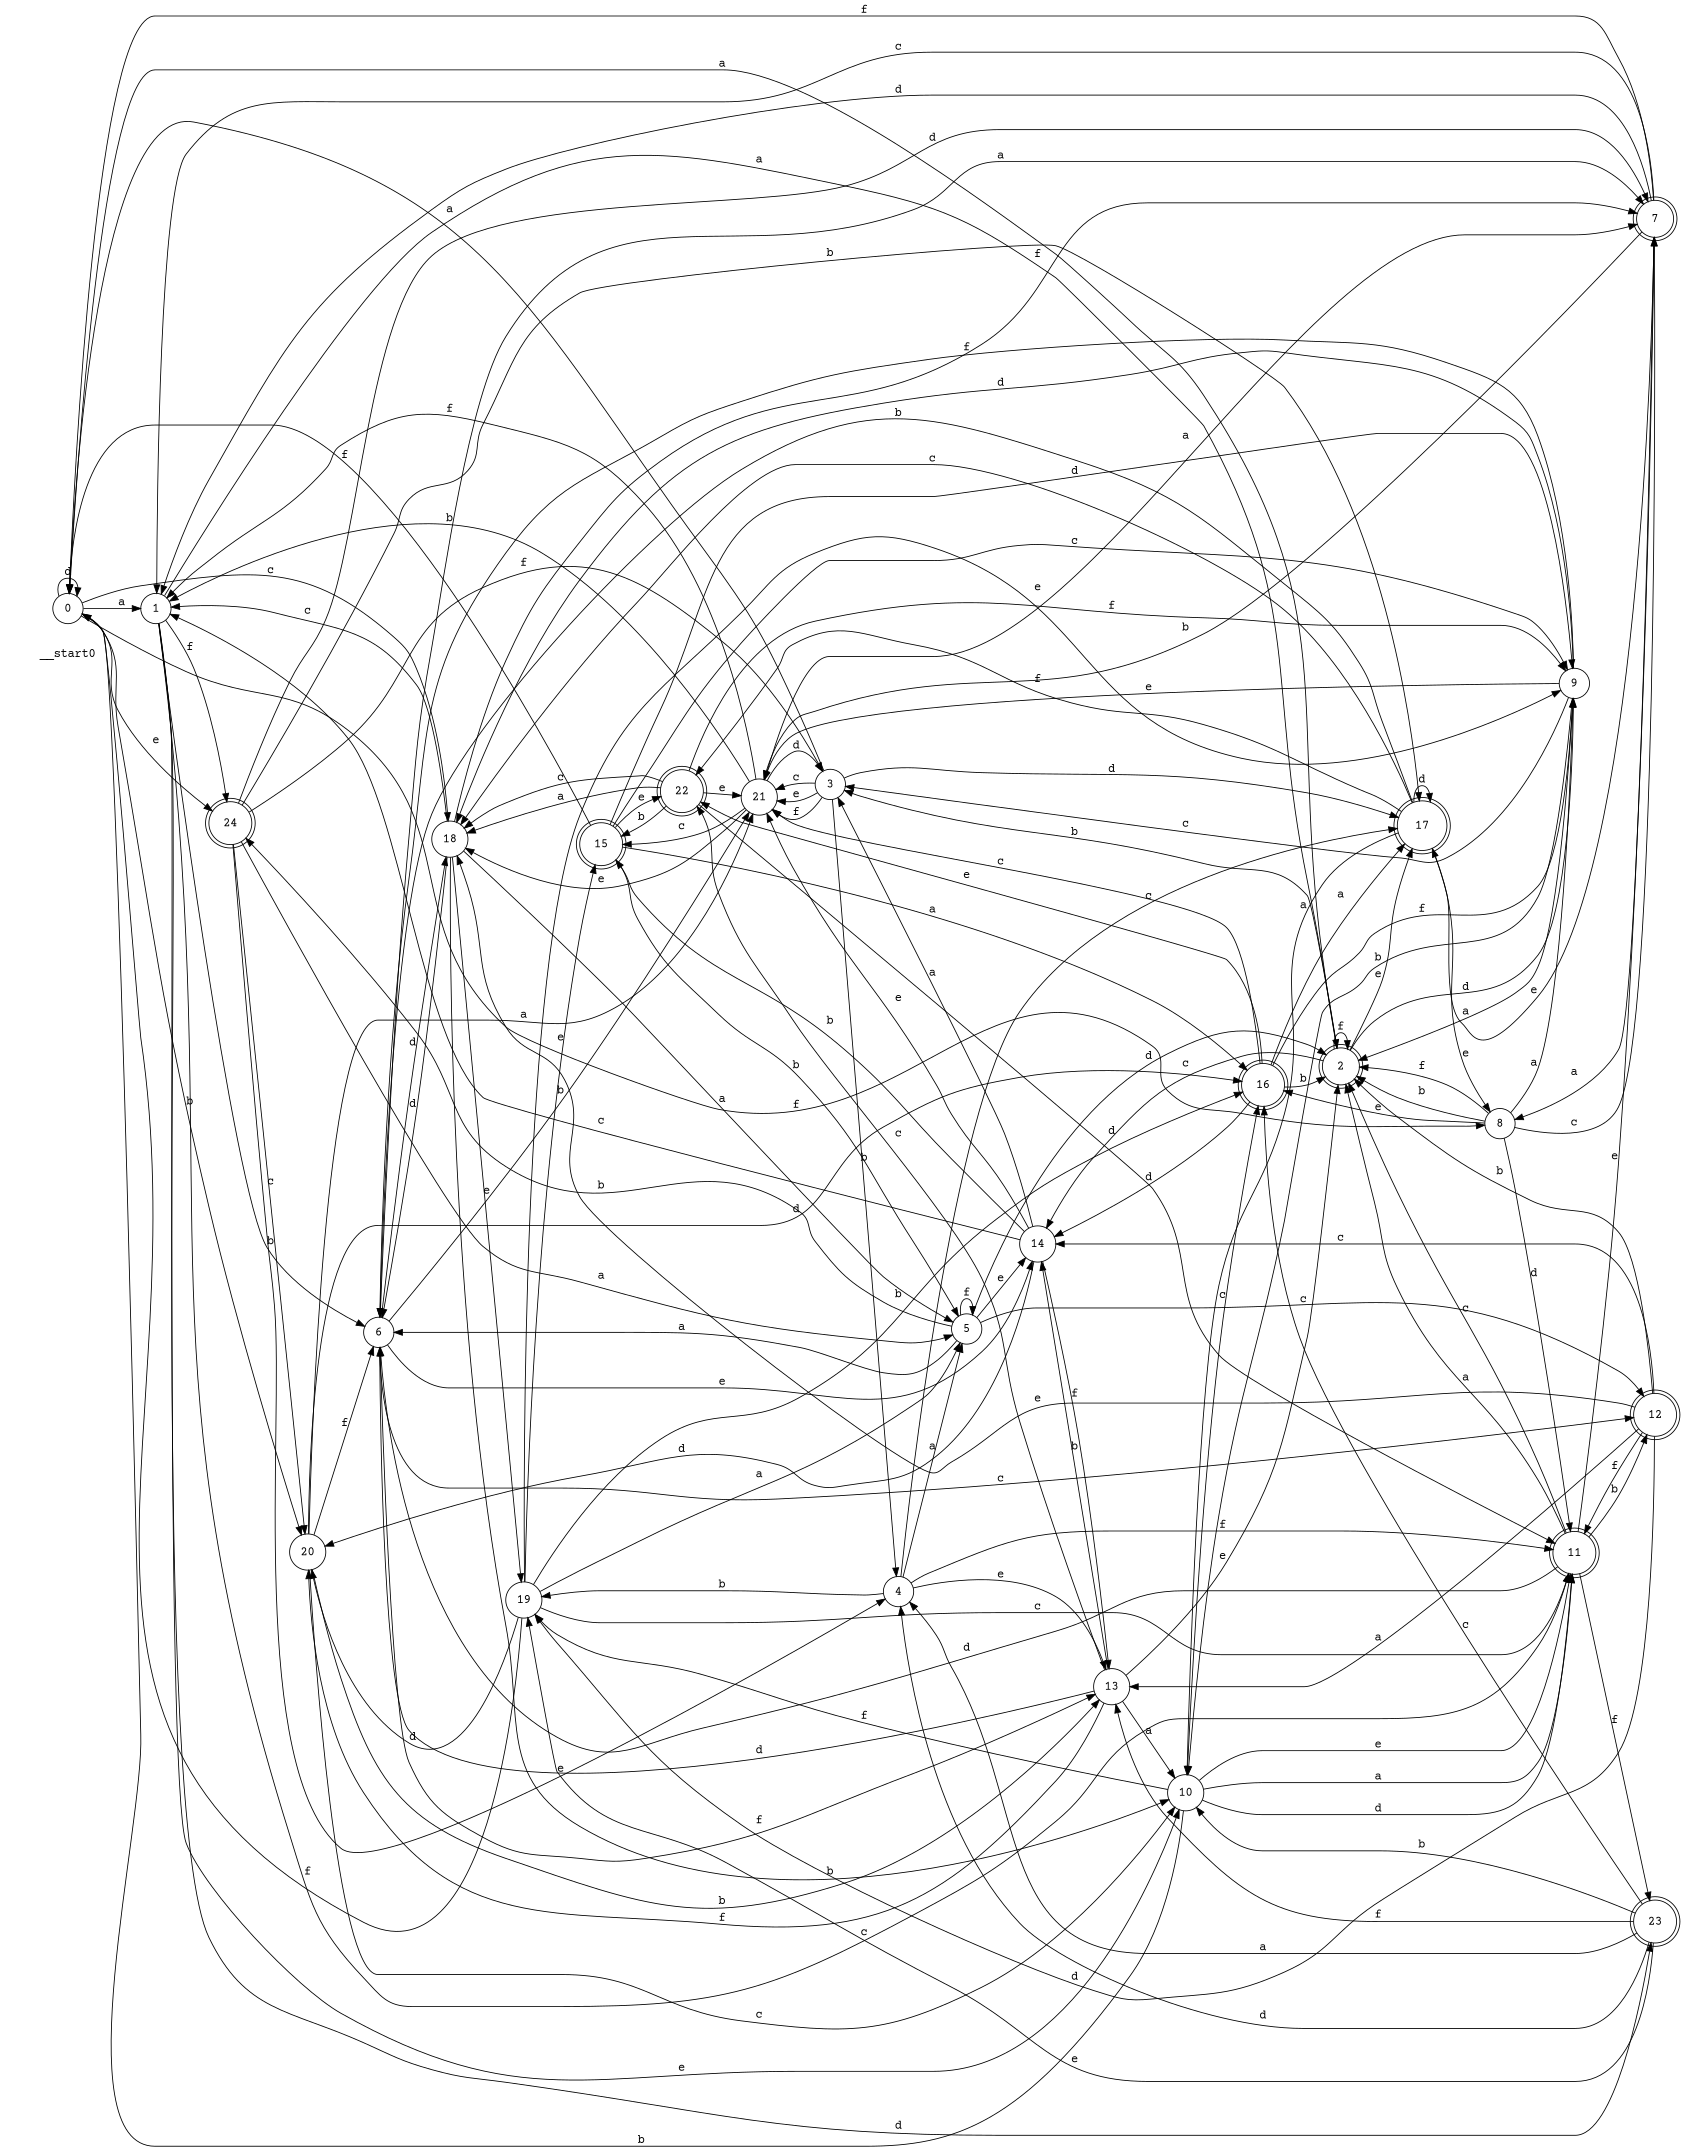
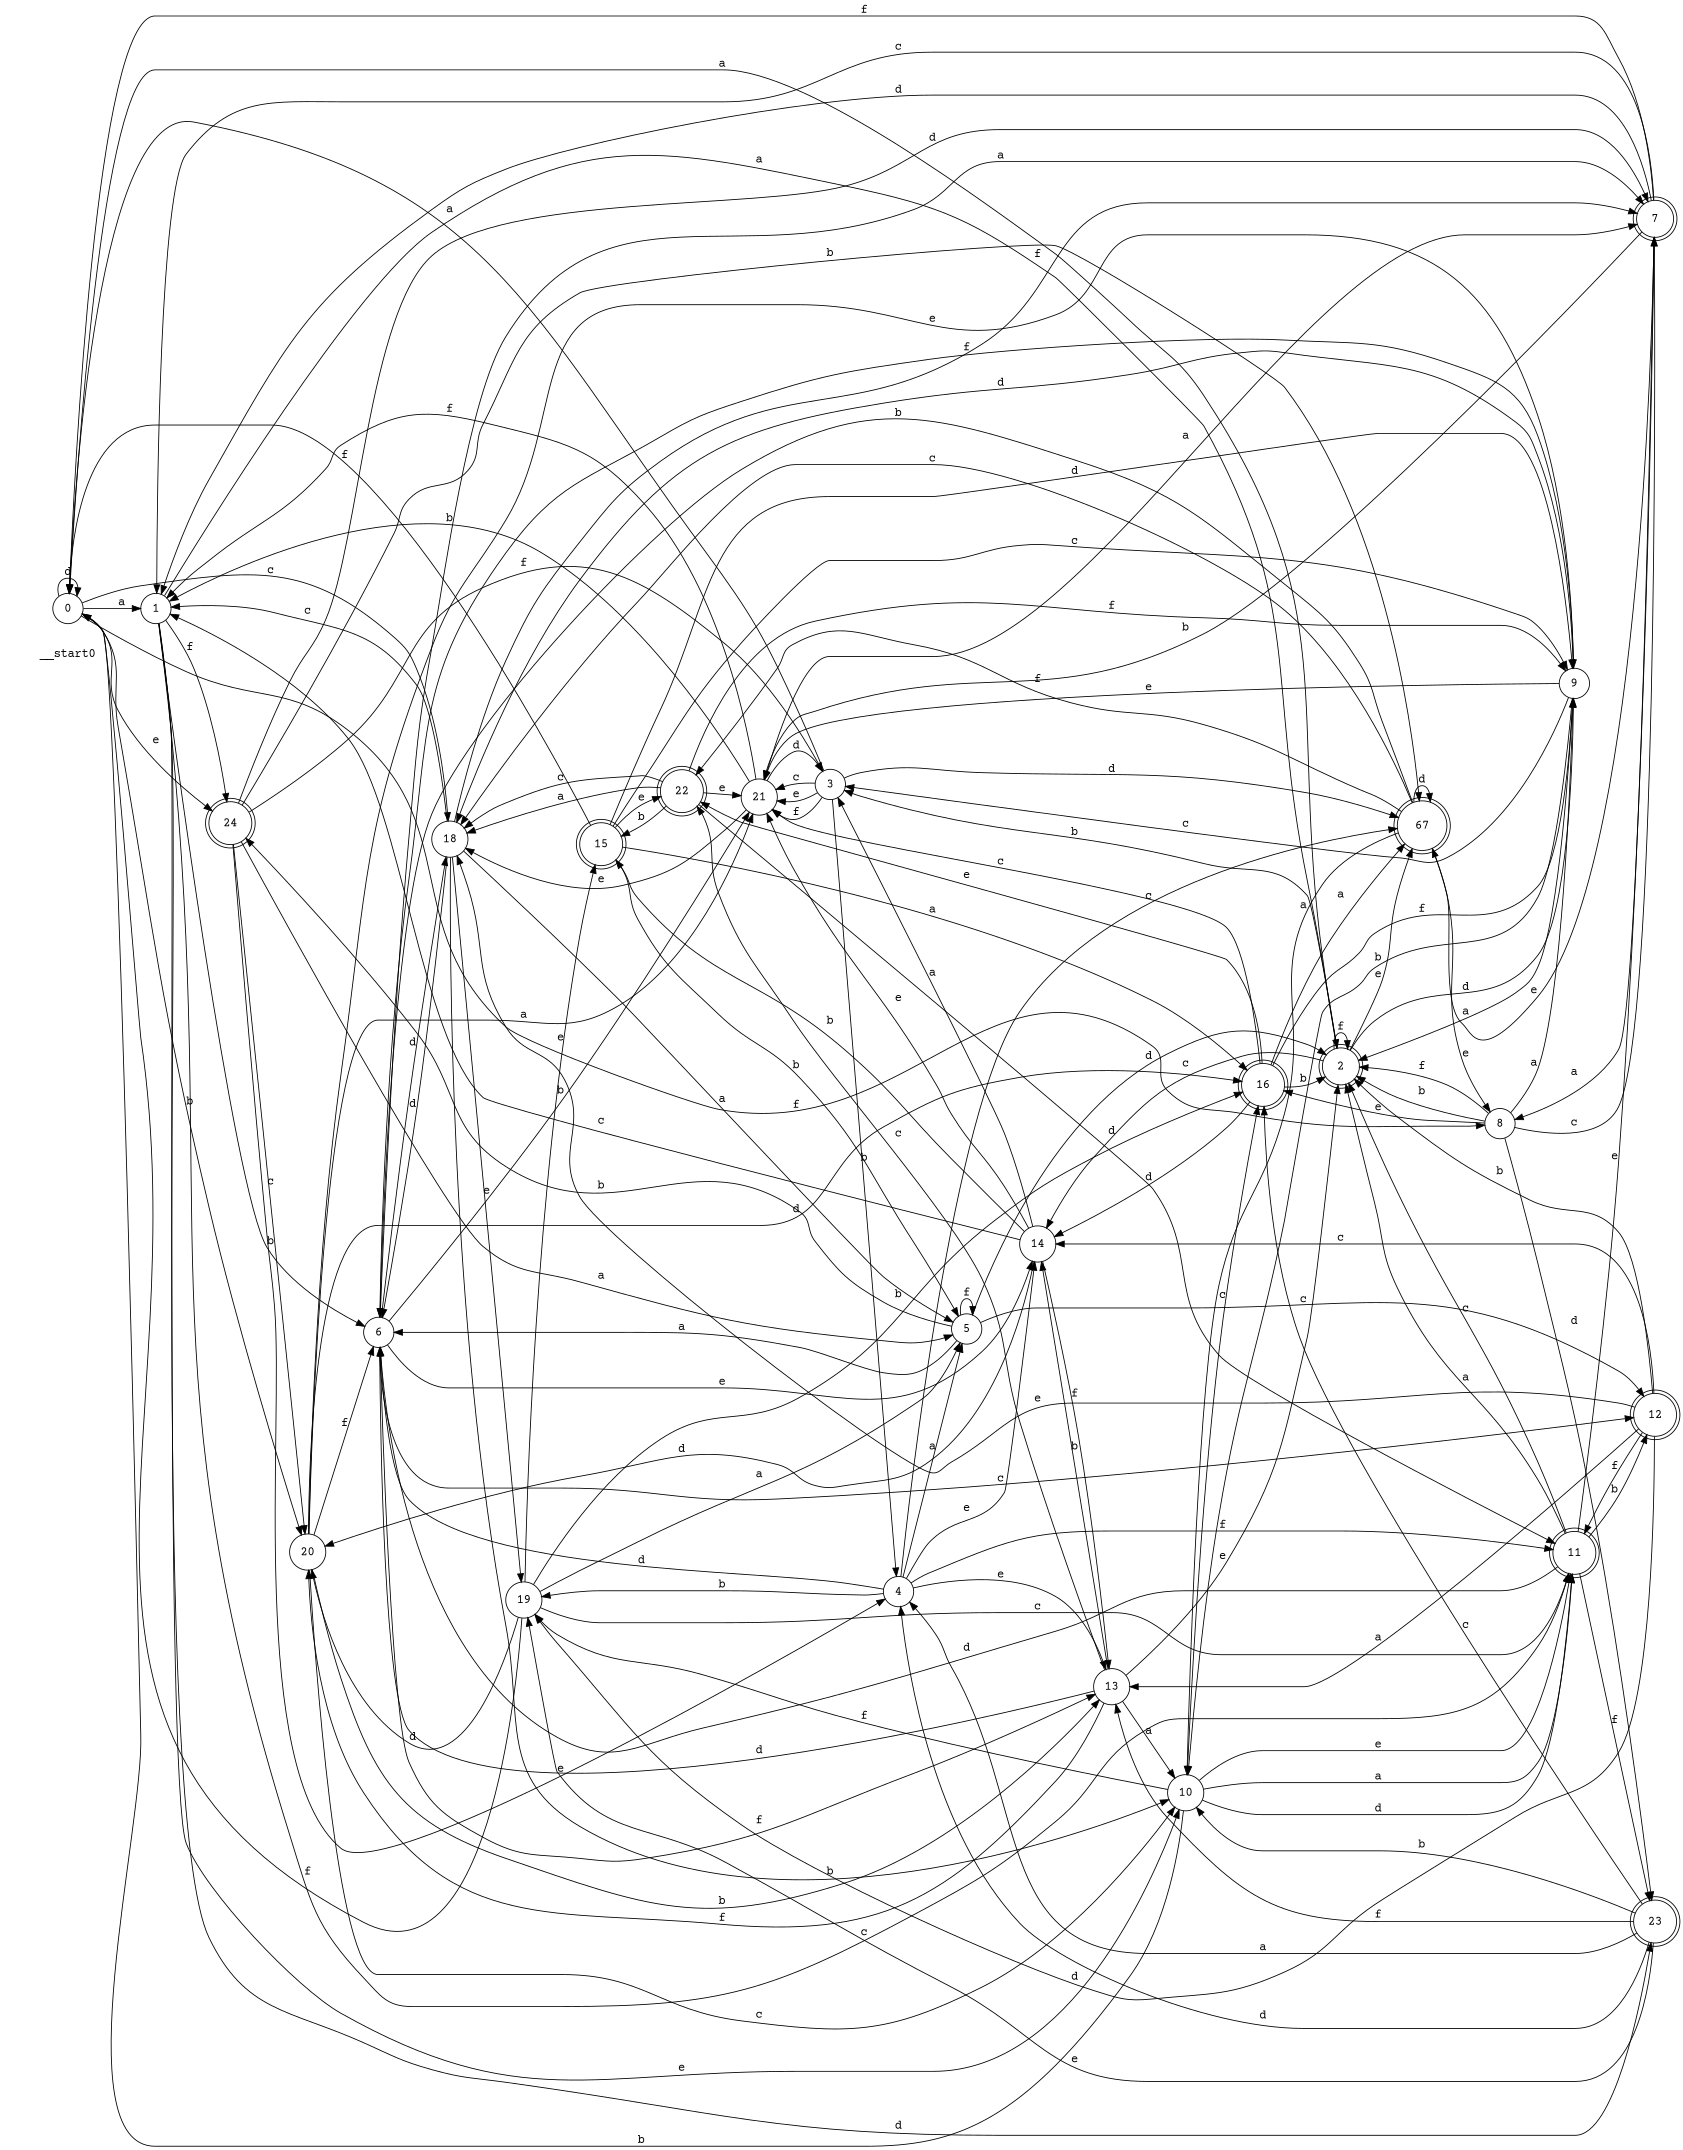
edge "19" -> "9": now "20" -> "9"
node "17": label "17" -> "67"
edge "21" -> "15": removed, label "c"
edge "5" -> "14": now "4" -> "14"
edge "8" -> "11": now "8" -> "23"
edge "4" -> "6": added, label "d"
